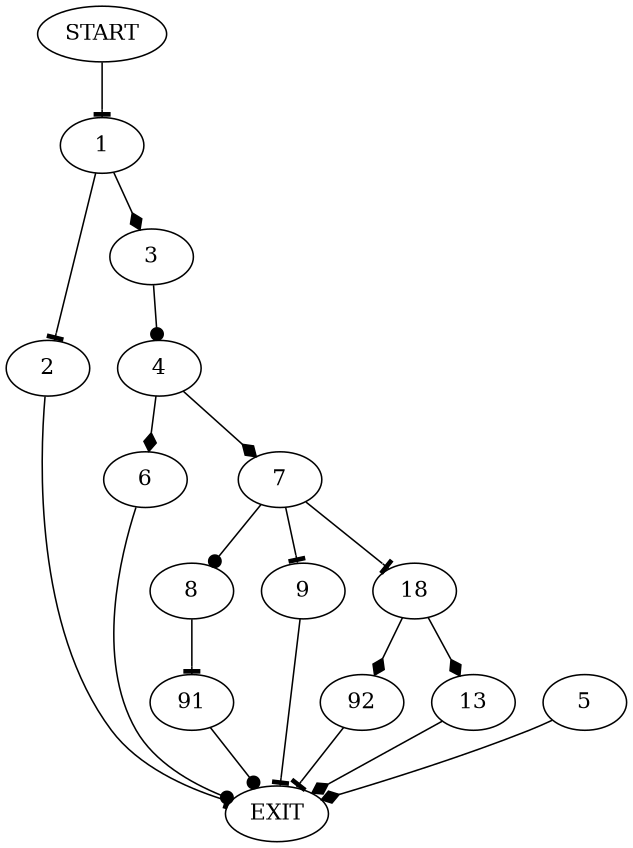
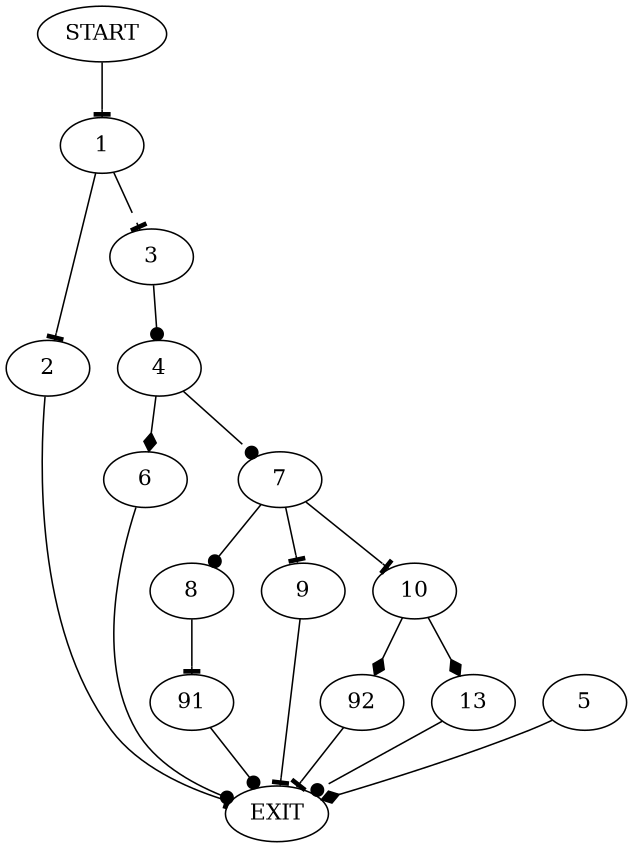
edge "1" -> "3": arrowhead diamond -> tee
edge "4" -> "7": arrowhead diamond -> dot
node "18": label "18" -> "10"
edge "13" -> "EXIT": arrowhead diamond -> dot
